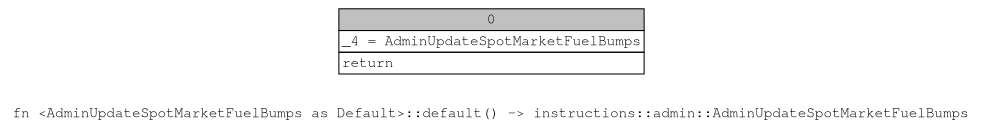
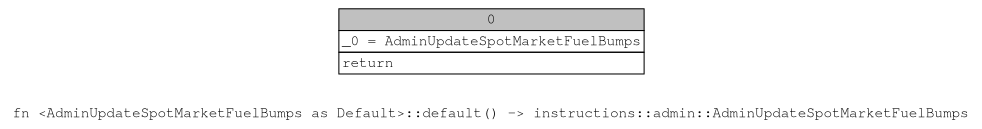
node "0": text "_4 = AdminUpdateSpotMarketFuelBumps" -> "_0 = AdminUpdateSpotMarketFuelBumps"
